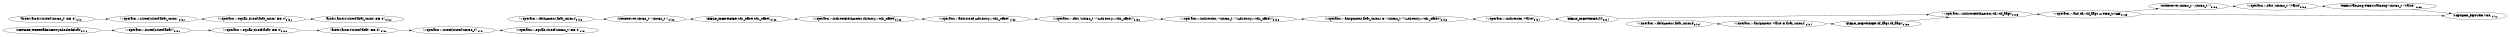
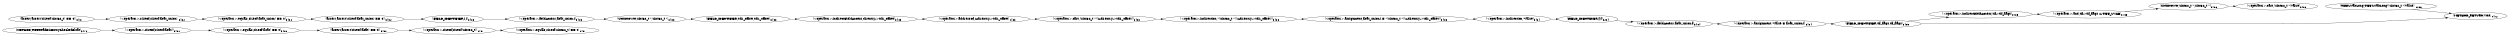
edge "(<operator>.cast,(uint32_t *)value)" -> "(TIFFSwabLong,TIFFSwabLong((uint32_t *)value))": removed
edge "(<operator>.and,tif->tif_flags & TIFF_SWAB)" -> "(METHOD_RETURN,void)": now "(FIELD_IDENTIFIER,tif_flags,tif_flags)" -> "(METHOD_RETURN,void)"
edge "(FIELD_IDENTIFIER,f,f)" -> "(<operator>.indirectFieldAccess,tif->tif_flags)": now "(FIELD_IDENTIFIER,f,f)" -> "(<operator>.fieldAccess,float_union.f)"
node "(FIELD_IDENTIFIER,i,i)": added
